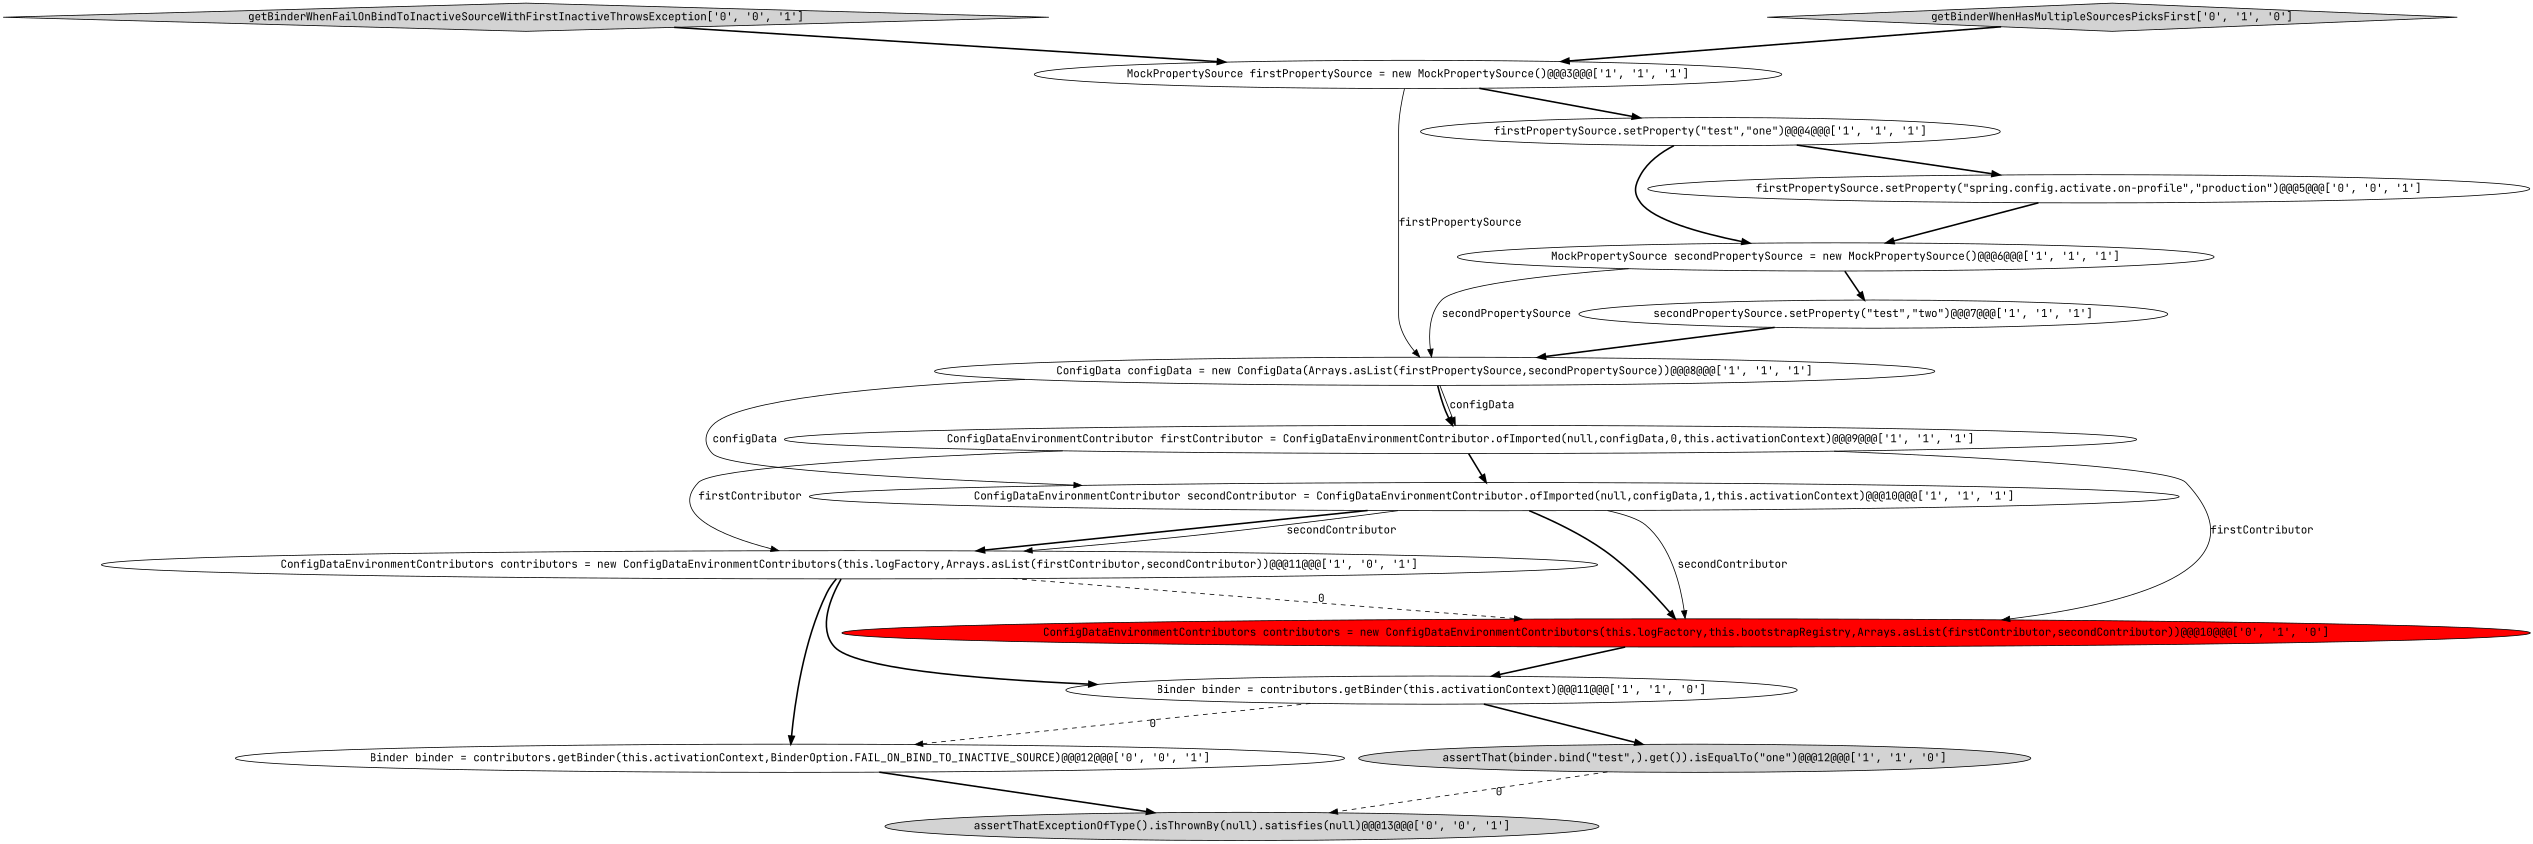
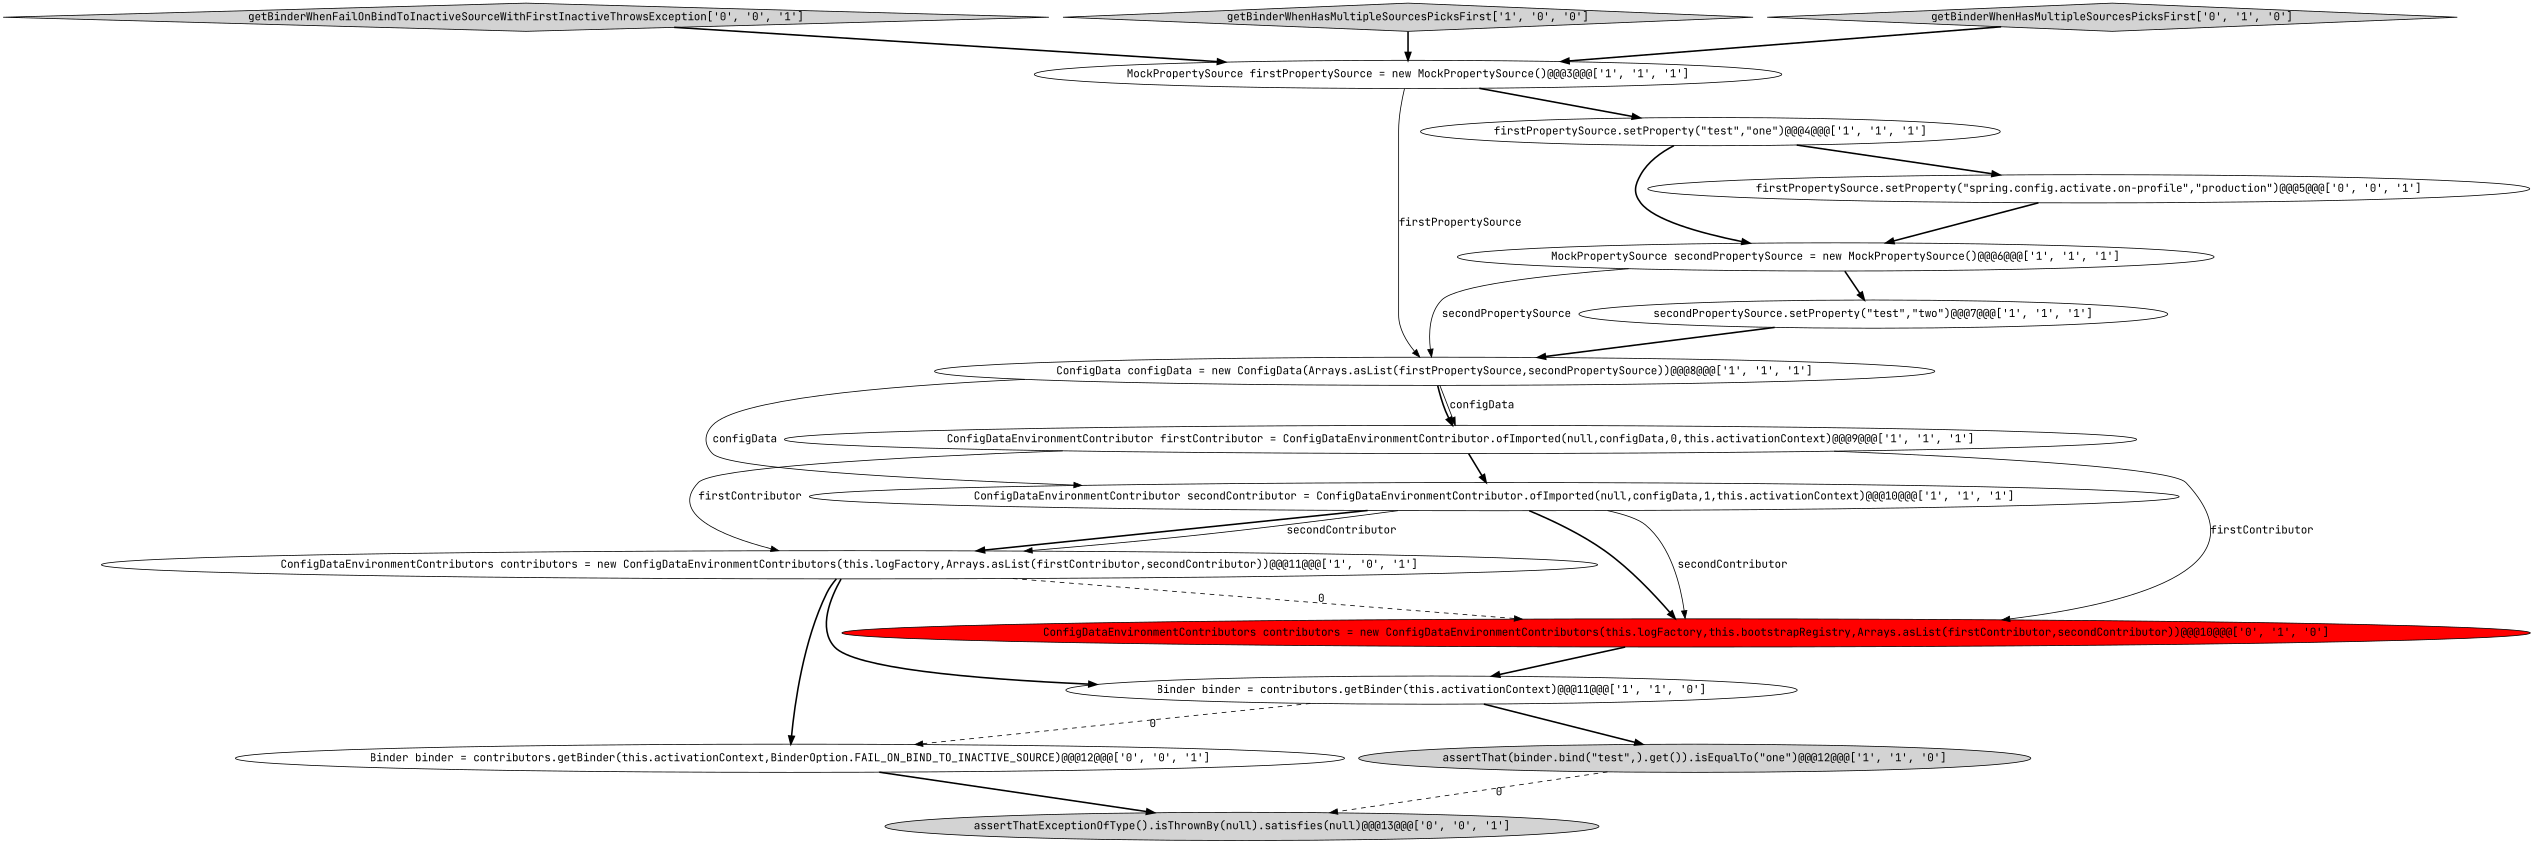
node "getBinderWhenHasMultipleSourcesPicksFirst['1', '0', '0']": added
